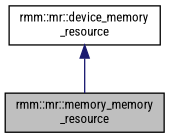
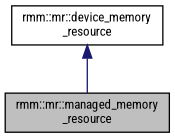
node "rmm::mr::memory_memory _resource": label "rmm::mr::memory_memory _resource" -> "rmm::mr::managed_memory _resource"
